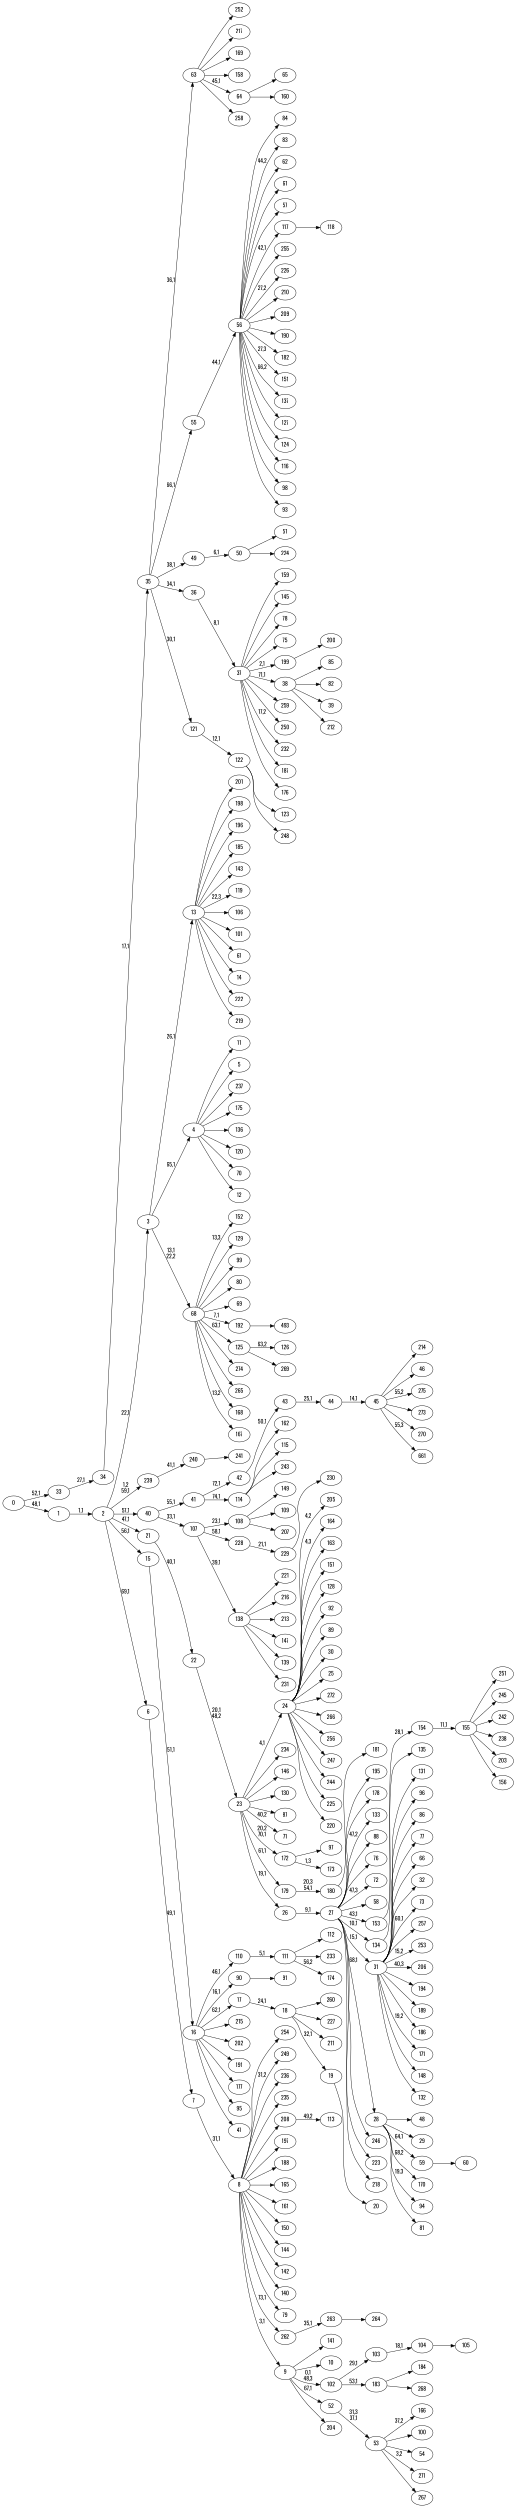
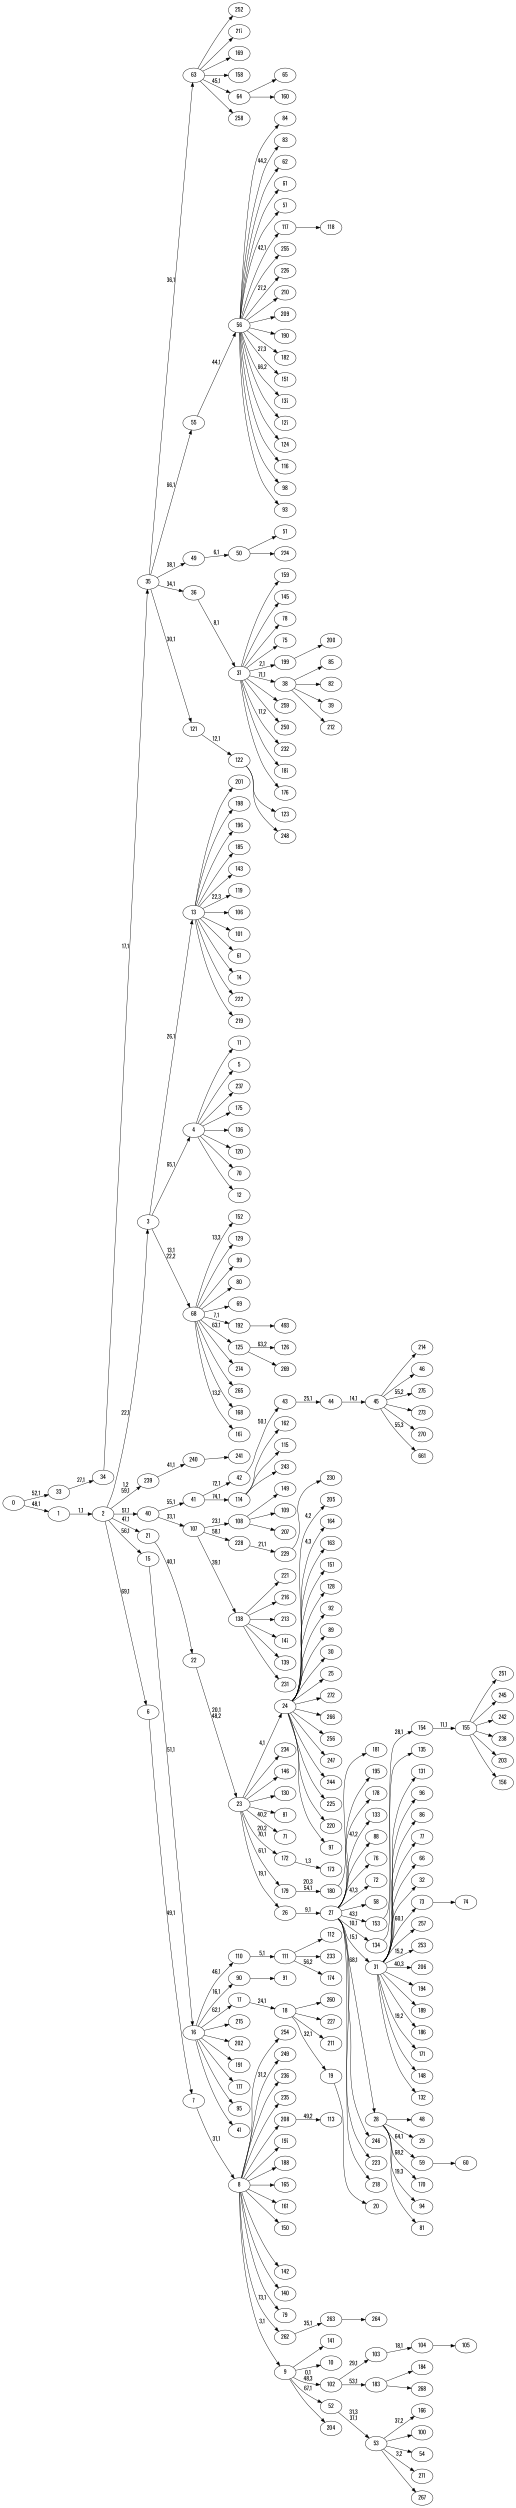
edge "172" -> "97": now "24" -> "97"
node "74": added
node "144": removed
